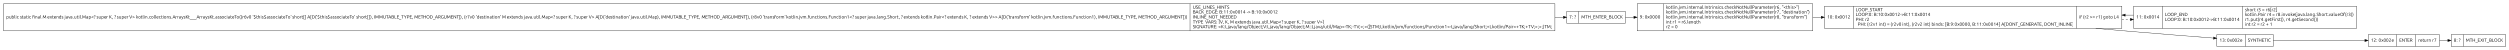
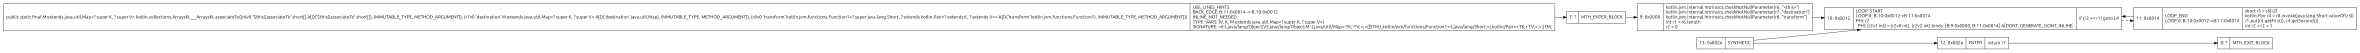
edge "10: 0x0012" -> "13: 0x002e": reversed
